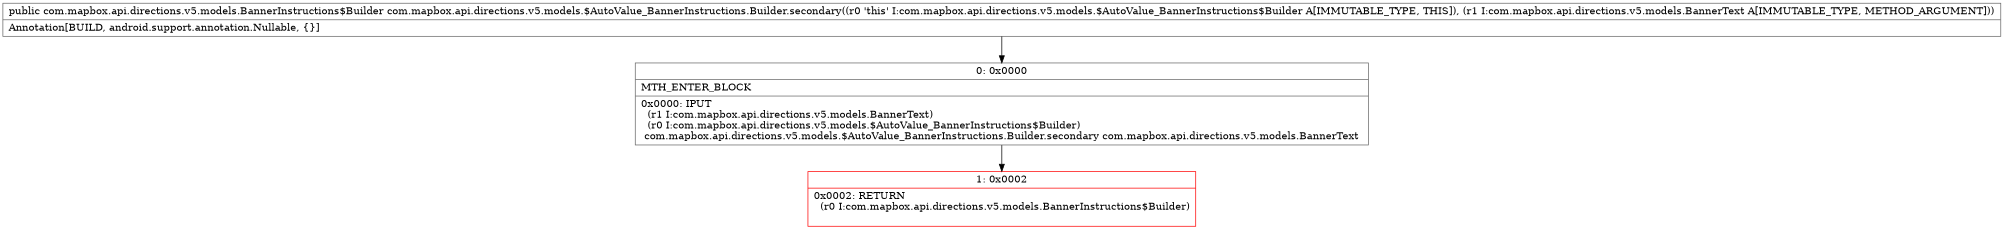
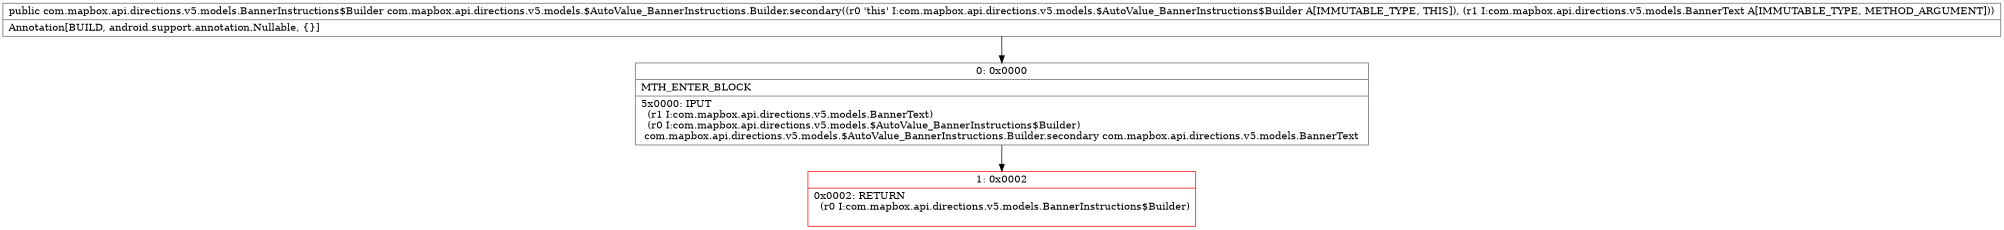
node "0: 0x0000": text "0x0000: IPUT" -> "5x0000: IPUT"
